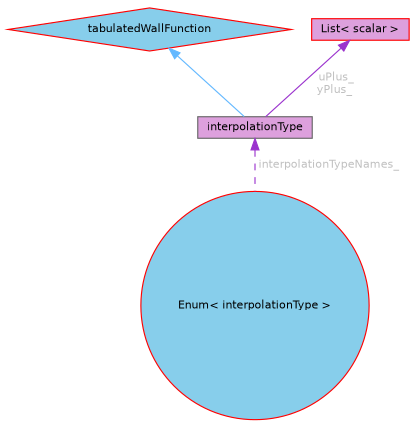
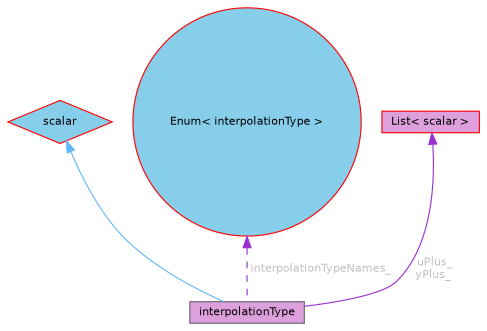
node "tabulatedWallFunction": label "tabulatedWallFunction" -> "scalar"
edge "Enum< interpolationType >" -> "interpolationType": reversed
